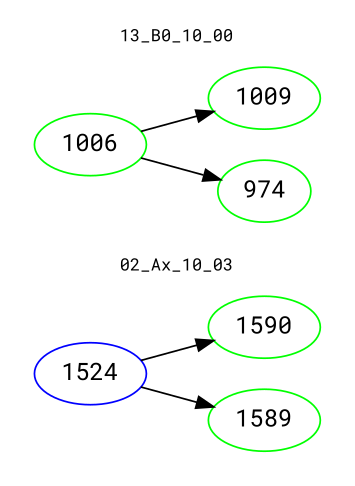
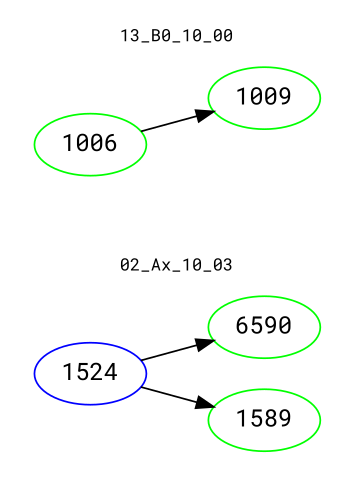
node "974": removed
node "1590": label "1590" -> "6590"
